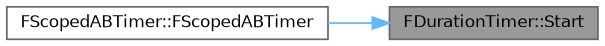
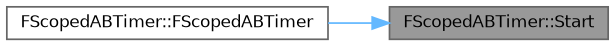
node "FDurationTimer::Start": label "FDurationTimer::Start" -> "FScopedABTimer::Start"
